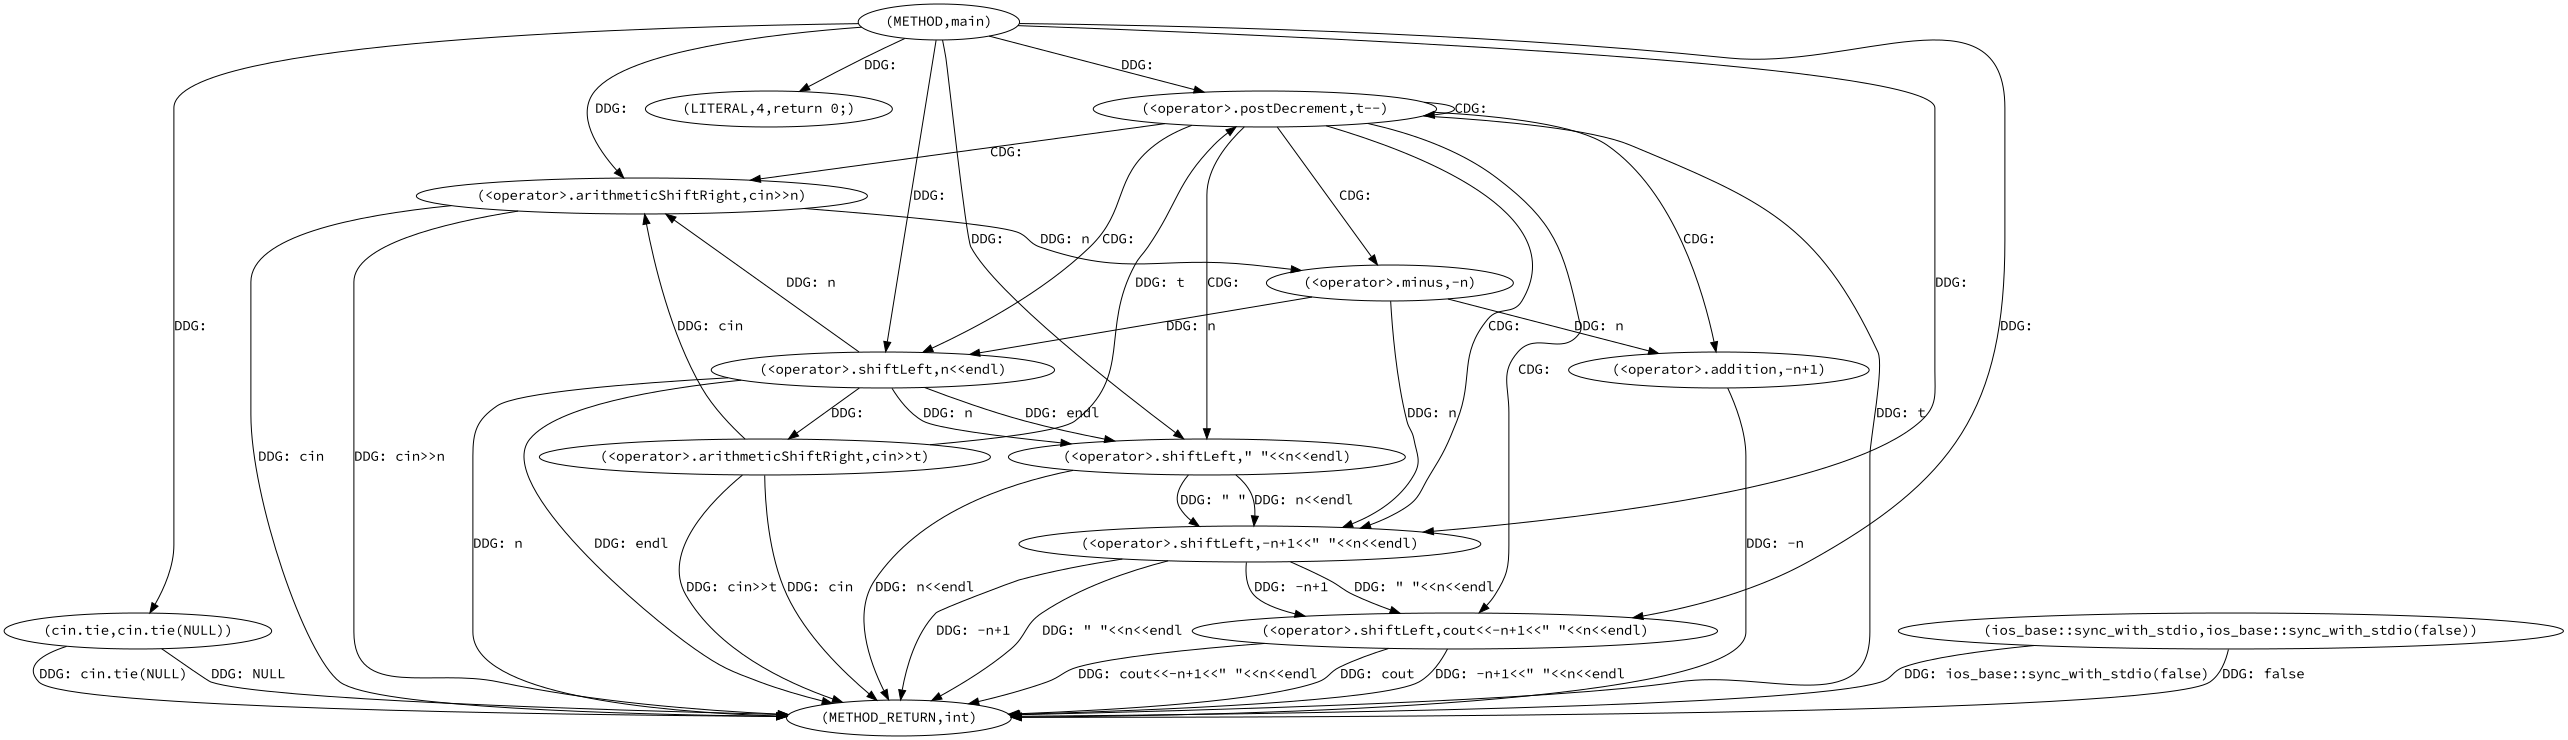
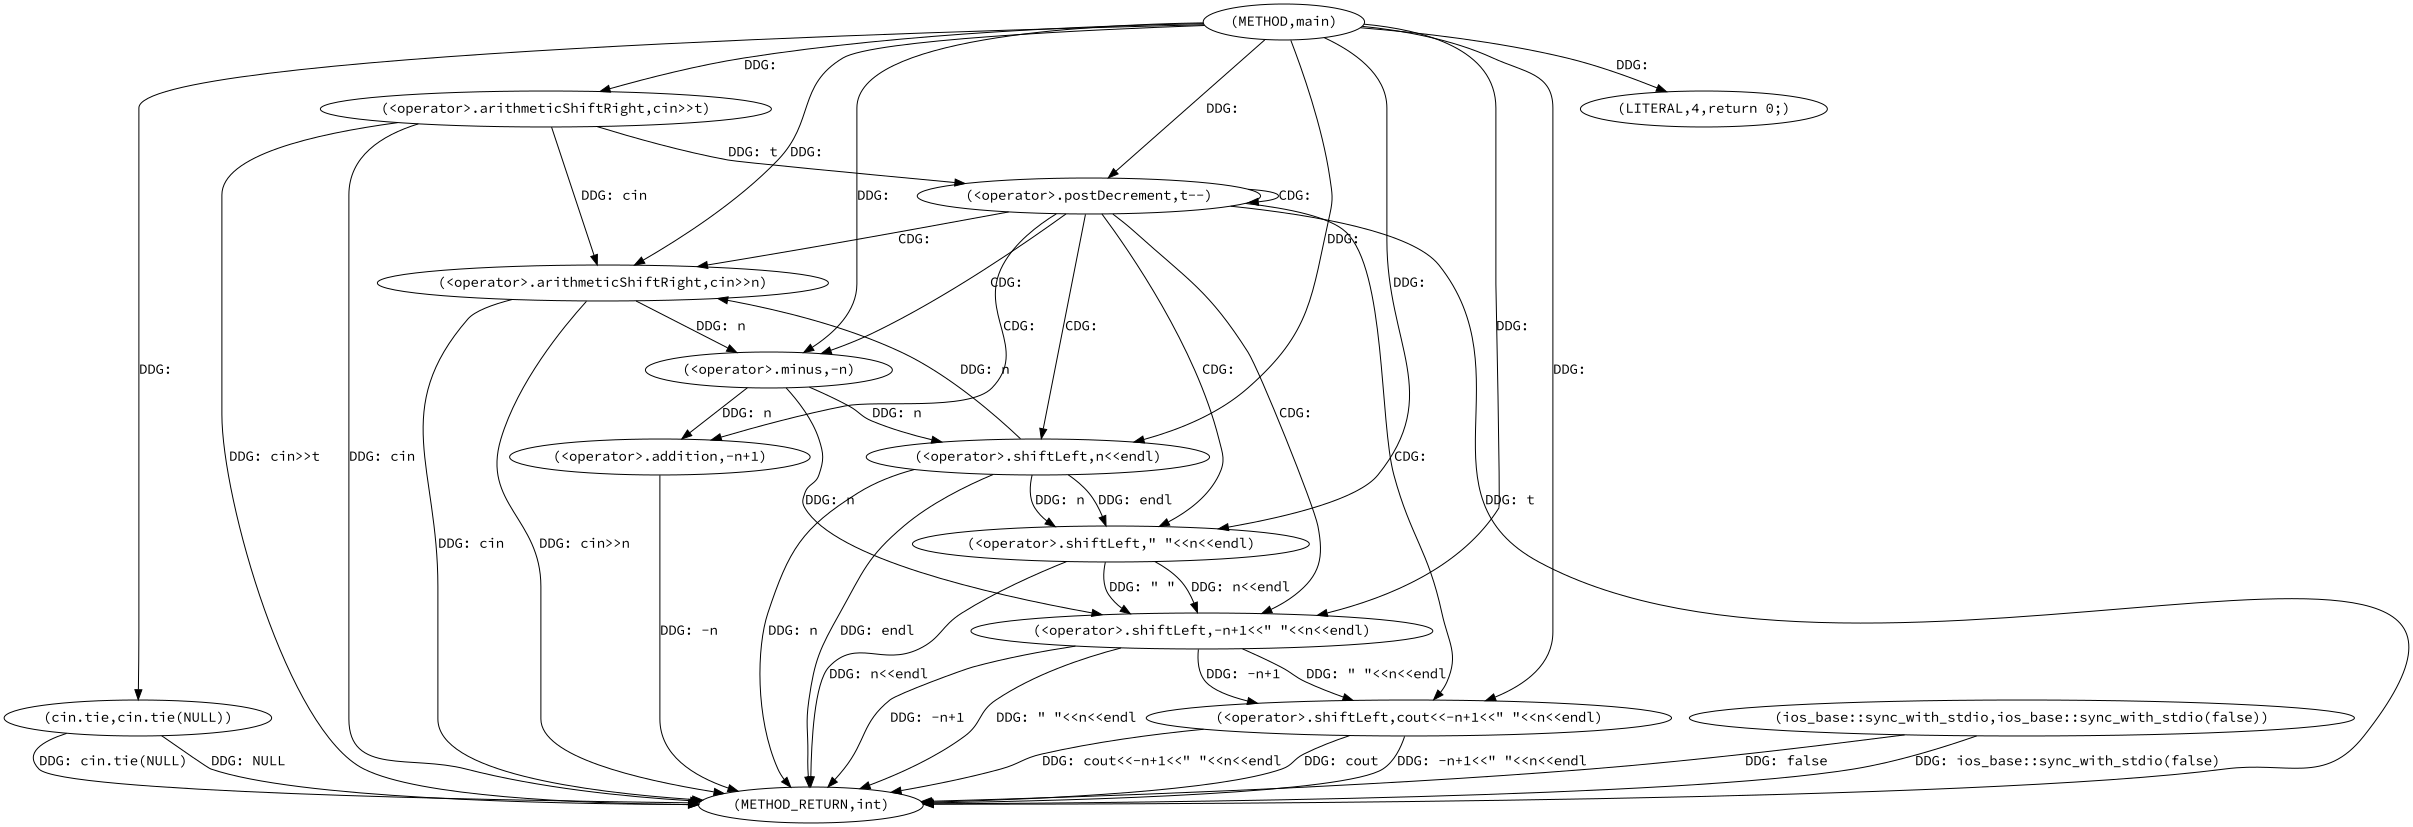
edge "(METHOD,main)" -> "(<operator>.minus,-n)": added, label "DDG:"
edge "(<operator>.shiftLeft,n<<endl)" -> "(<operator>.arithmeticShiftRight,cin>>t)": now "(METHOD,main)" -> "(<operator>.arithmeticShiftRight,cin>>t)"
